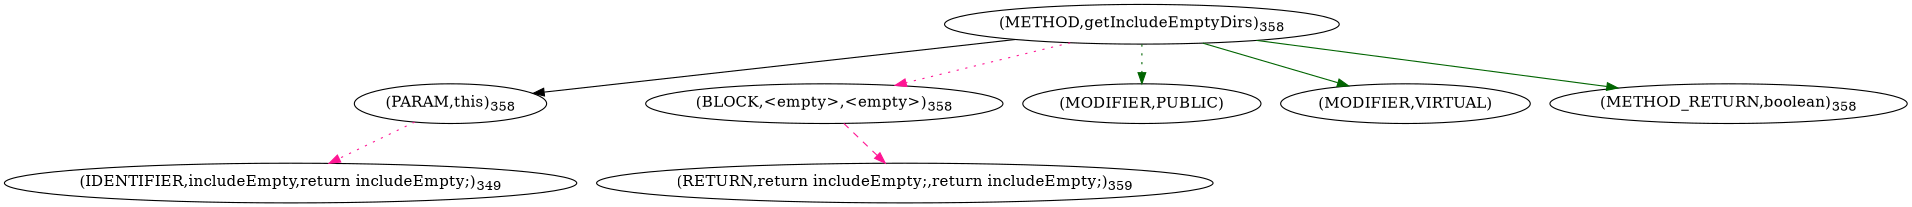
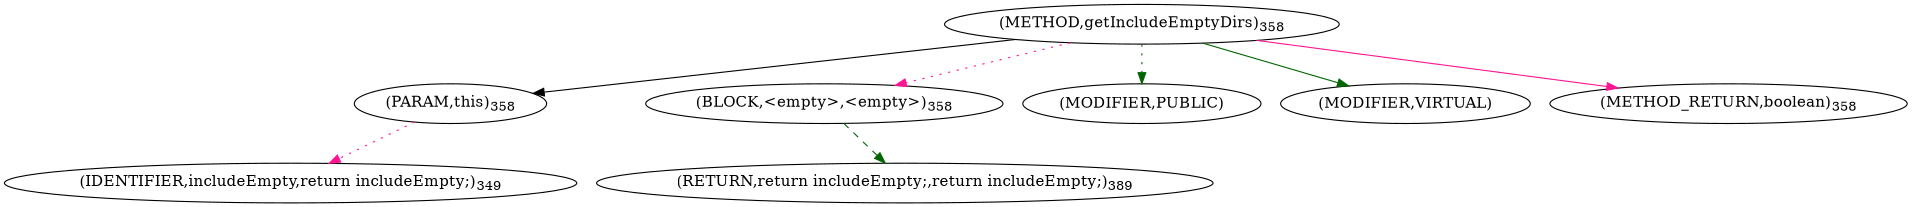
edge "(METHOD,getIncludeEmptyDirs)" -> "(METHOD_RETURN,boolean)": color darkgreen -> deeppink
edge "(BLOCK,<empty>,<empty>)" -> "(RETURN,return includeEmpty;,return includeEmpty;)": color deeppink -> darkgreen
node "(RETURN,return includeEmpty;,return includeEmpty;)": text "359" -> "389"
